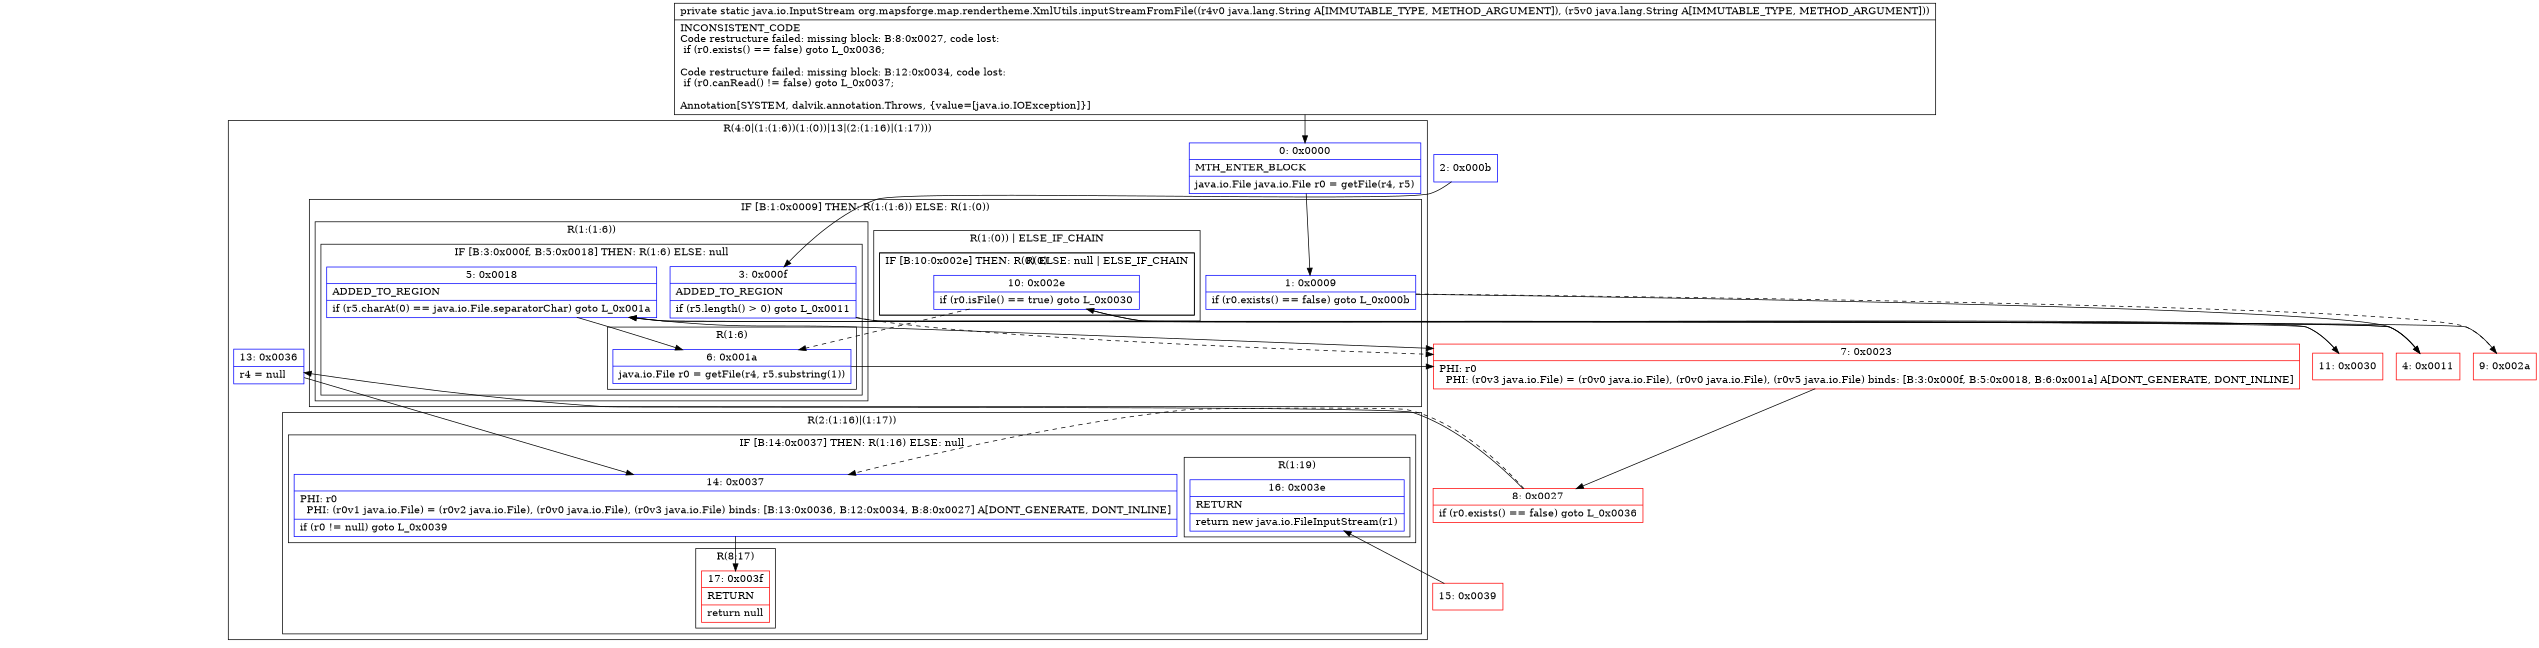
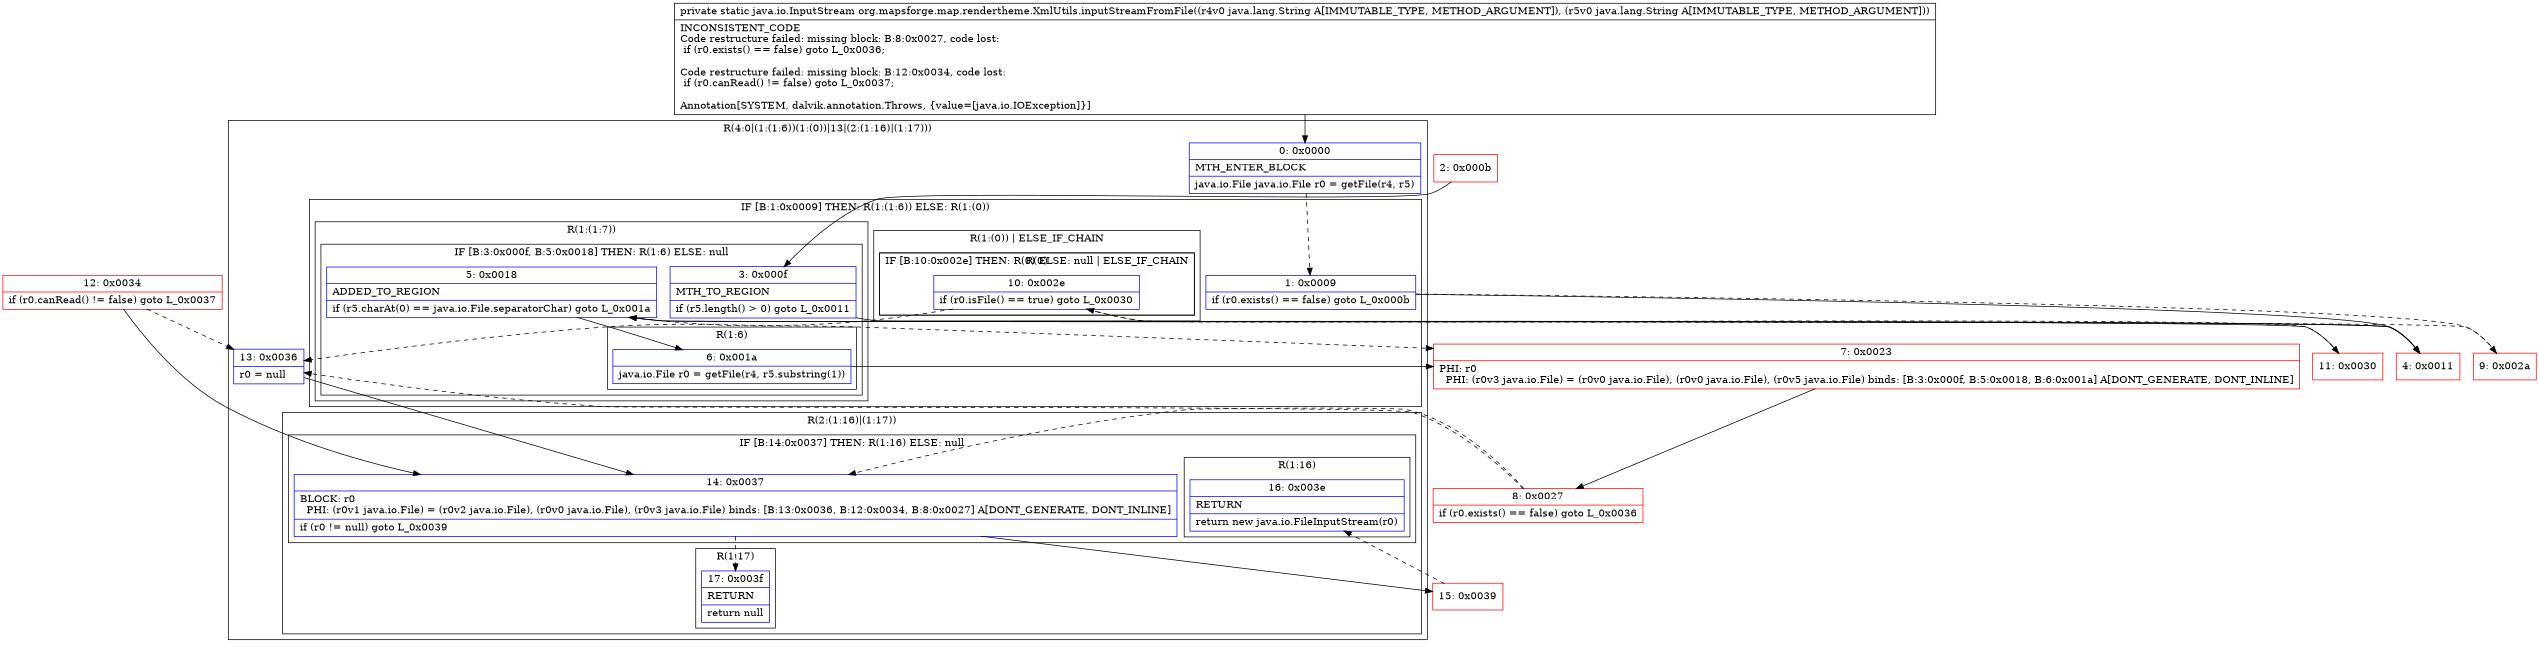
node "2: 0x000b": color blue -> red
cluster "R(1:(1:6))": label "R(1:(1:6))" -> "R(1:(1:7))"
edge "0: 0x0000" -> "1: 0x0009": style solid -> dashed
node "12: 0x0034": added
node "3: 0x000f": text "ADDED_TO_REGION" -> "MTH_TO_REGION"
edge "10: 0x002e" -> "11: 0x0030": style solid -> dashed
edge "9: 0x002a" -> "10: 0x002e": style solid -> dashed
edge "10: 0x002e" -> "6: 0x001a": now "10: 0x002e" -> "13: 0x0036"
edge "5: 0x0018" -> "7: 0x0023": style solid -> dashed
edge "3: 0x000f" -> "7: 0x0023": removed
node "13: 0x0036": text "r4 = null" -> "r0 = null"
edge "8: 0x0027" -> "13: 0x0036": style solid -> dashed
cluster "R(1:19)": label "R(1:19)" -> "R(1:16)"
node "14: 0x0037": text "PHI: r0" -> "BLOCK: r0"
node "16: 0x003e": text "return new java.io.FileInputStream(r1)" -> "return new java.io.FileInputStream(r0)"
edge "14: 0x0037" -> "17: 0x003f": style solid -> dashed
cluster "R(8:17)": label "R(8:17)" -> "R(1:17)"
edge "15: 0x0039" -> "16: 0x003e": style solid -> dashed
edge "14: 0x0037" -> "15: 0x0039": added
node "17: 0x003f": color red -> blue
